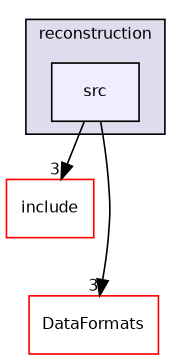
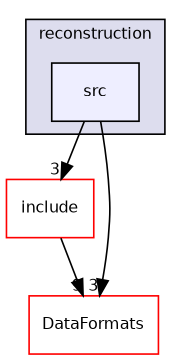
edge "include" -> "DataFormats": added
